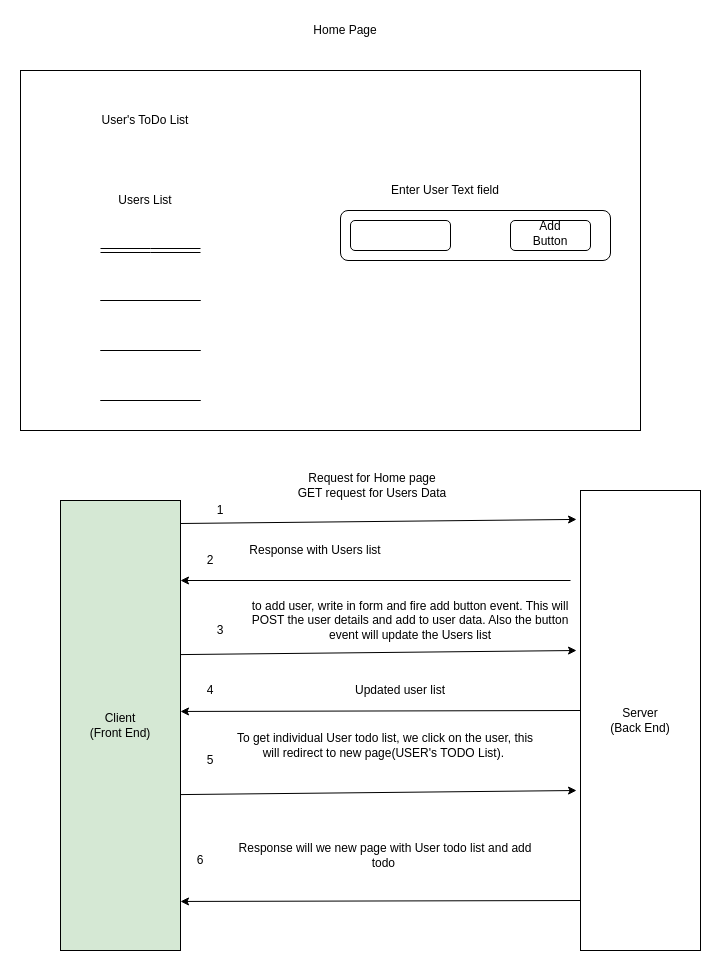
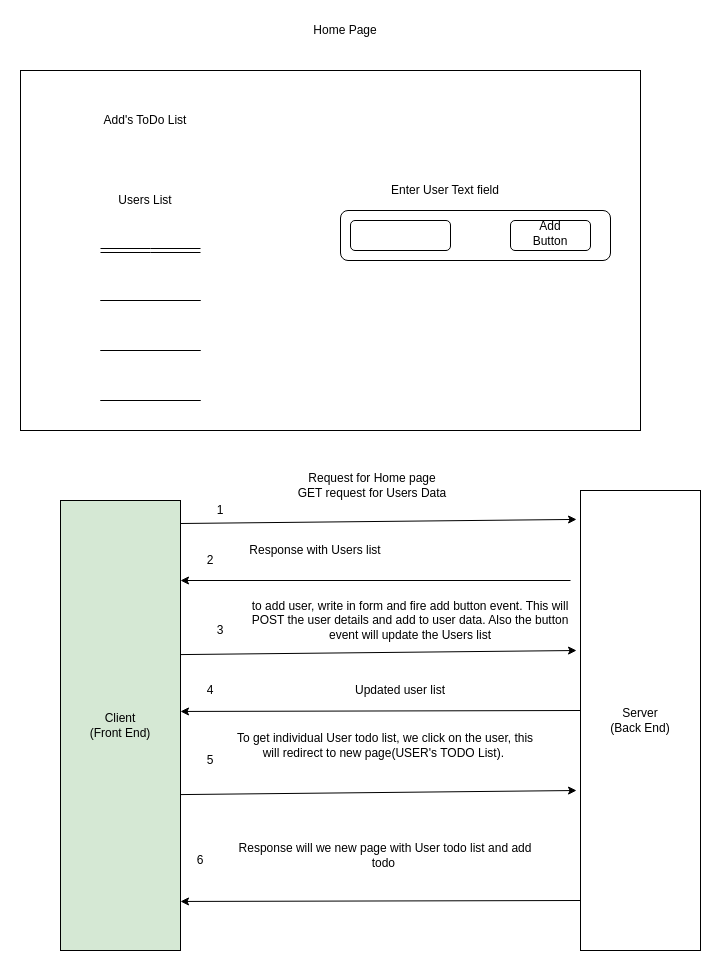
node "User's ToDo List": label "User's ToDo List" -> "Add's ToDo List"
